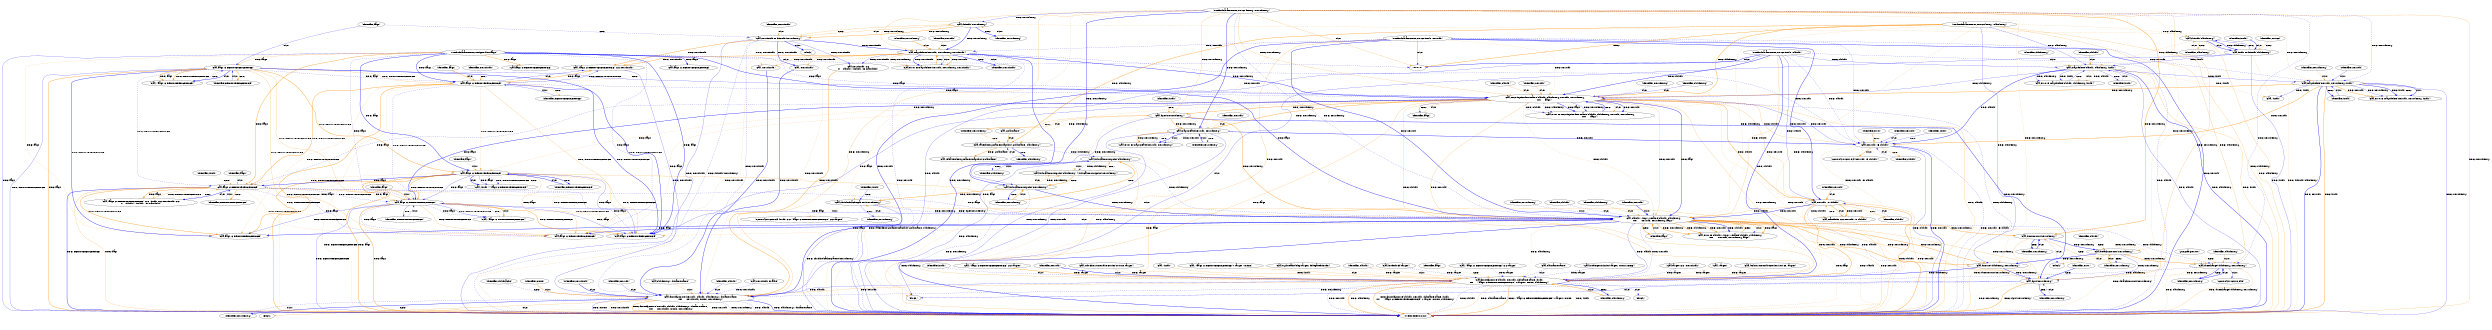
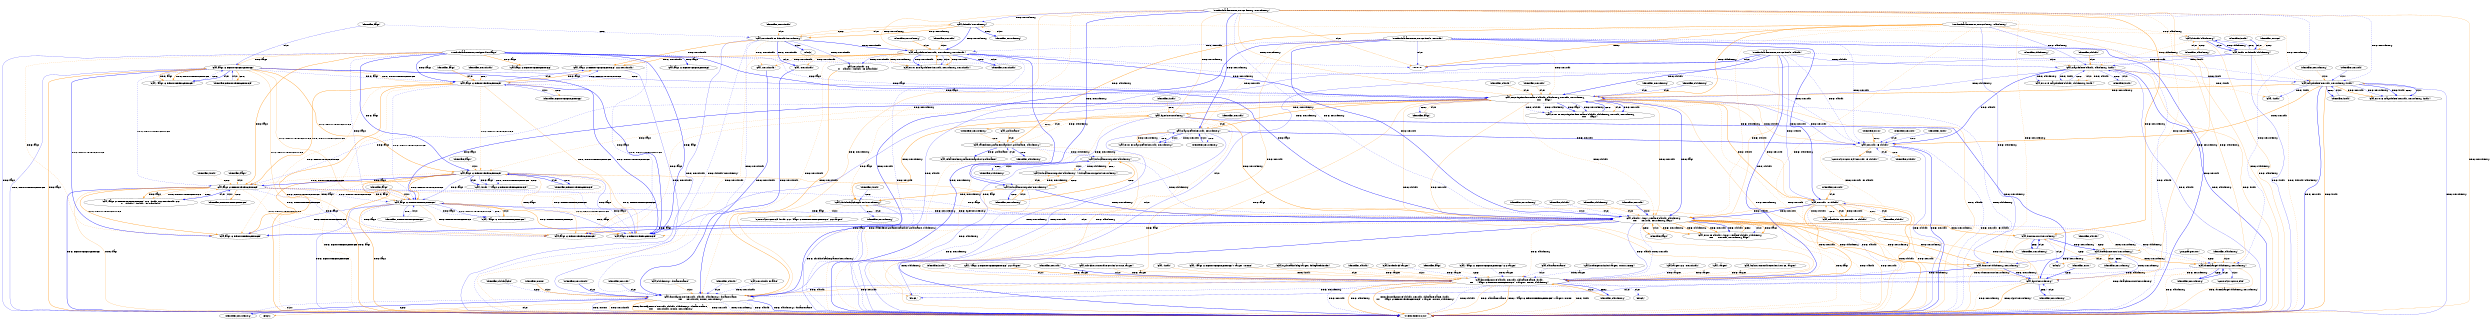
edge "(Call,dget(mount_dentry))" -> "(Call,may_create(new_dir, new_dentry))": now "(Call,dget(mount_dentry))" -> "(Call,shrink_dcache_parent(new_dentry))"
edge "(Call,take_dentry_name_snapshot(&old_name, old_dentry))" -> "(Call,release_dentry_name_snapshot(&old_name))": color darkorange -> blue
edge "(Call,detach_mounts(new_dentry))" -> "(Call,d_move(old_dentry, new_dentry))": style bold -> solid
